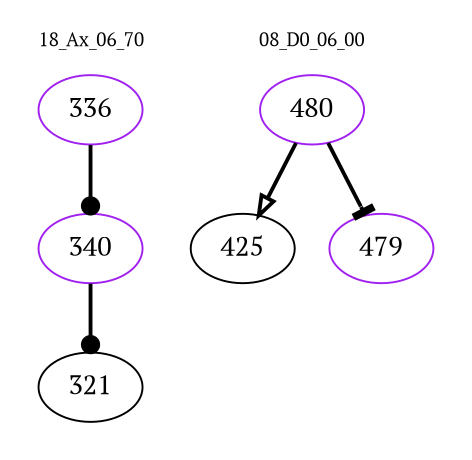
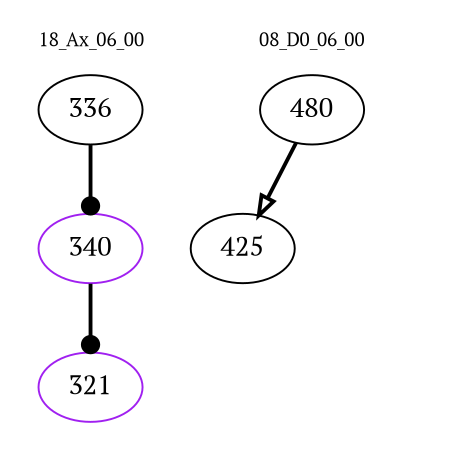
cluster "18_Ax_06_70": label "18_Ax_06_70" -> "18_Ax_06_00"
node "336": color purple -> black
node "480": color purple -> black
node "479": removed
node "321": color black -> purple
